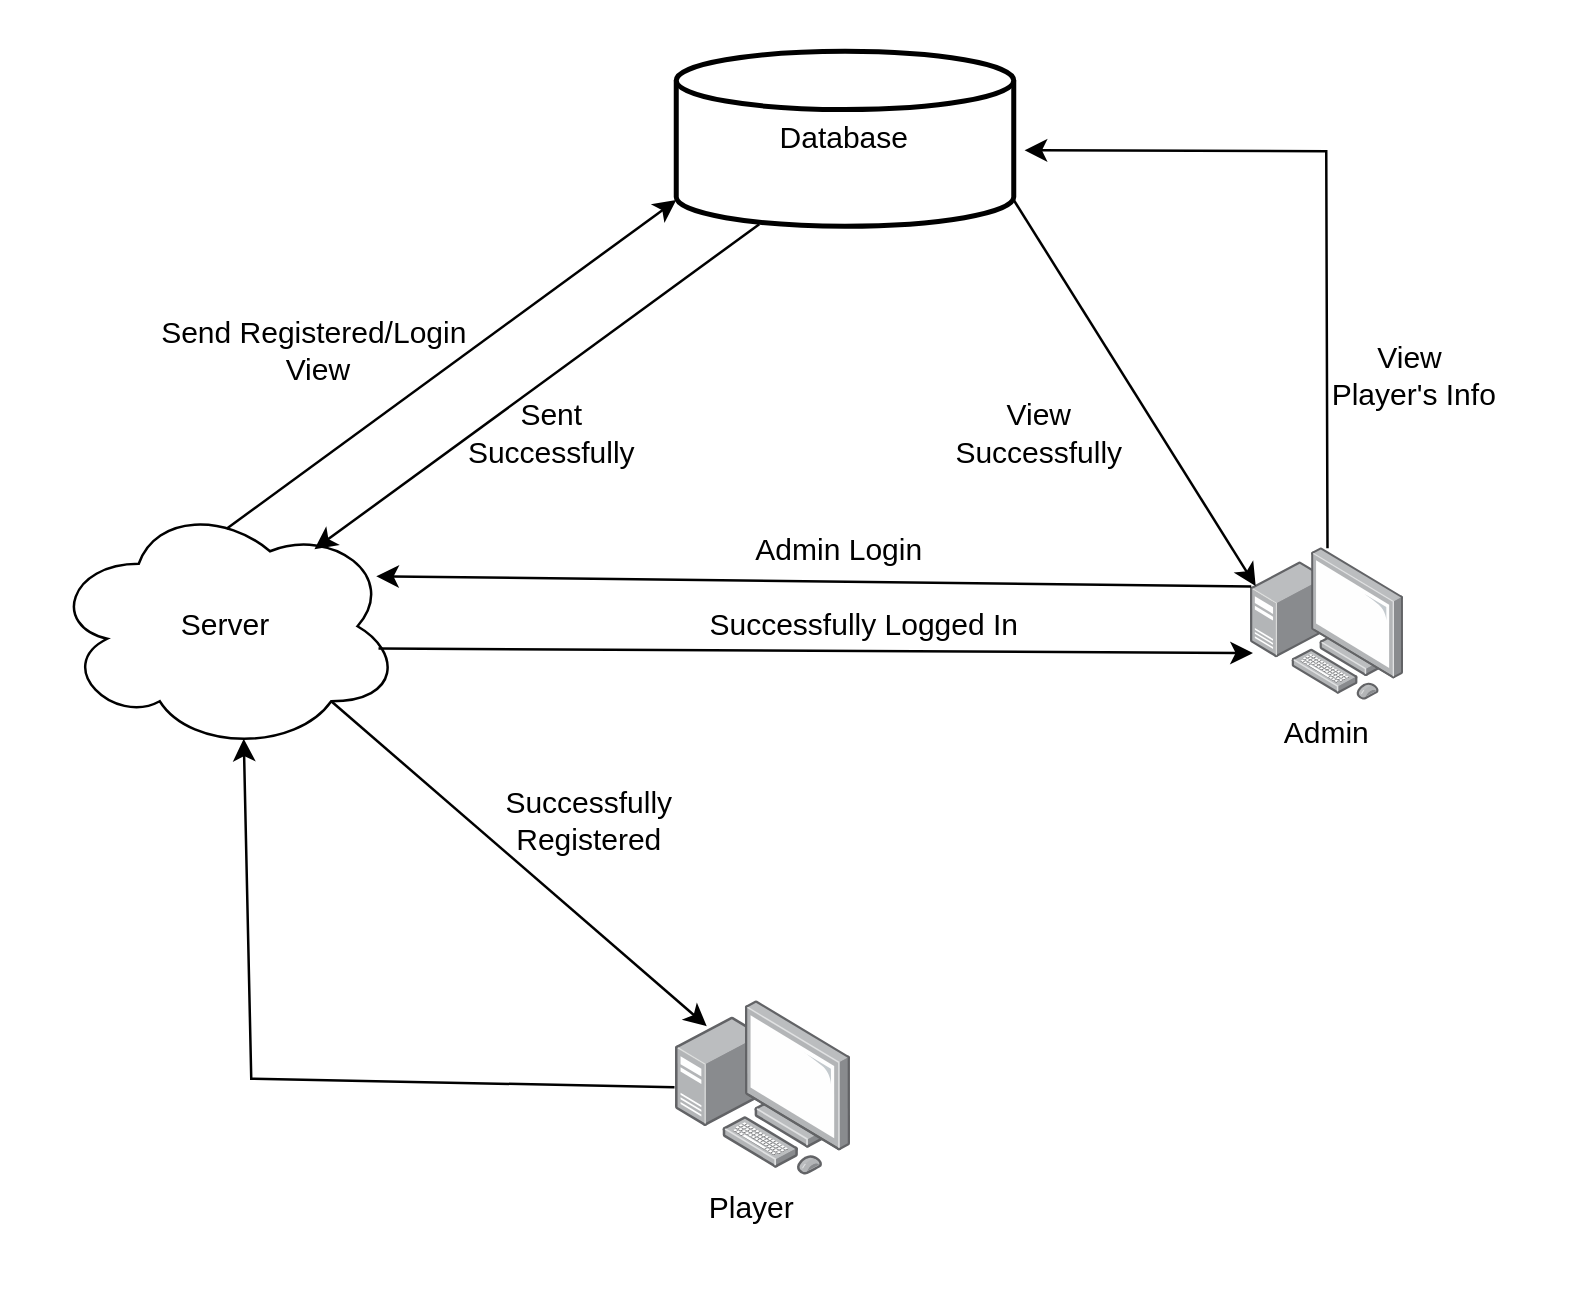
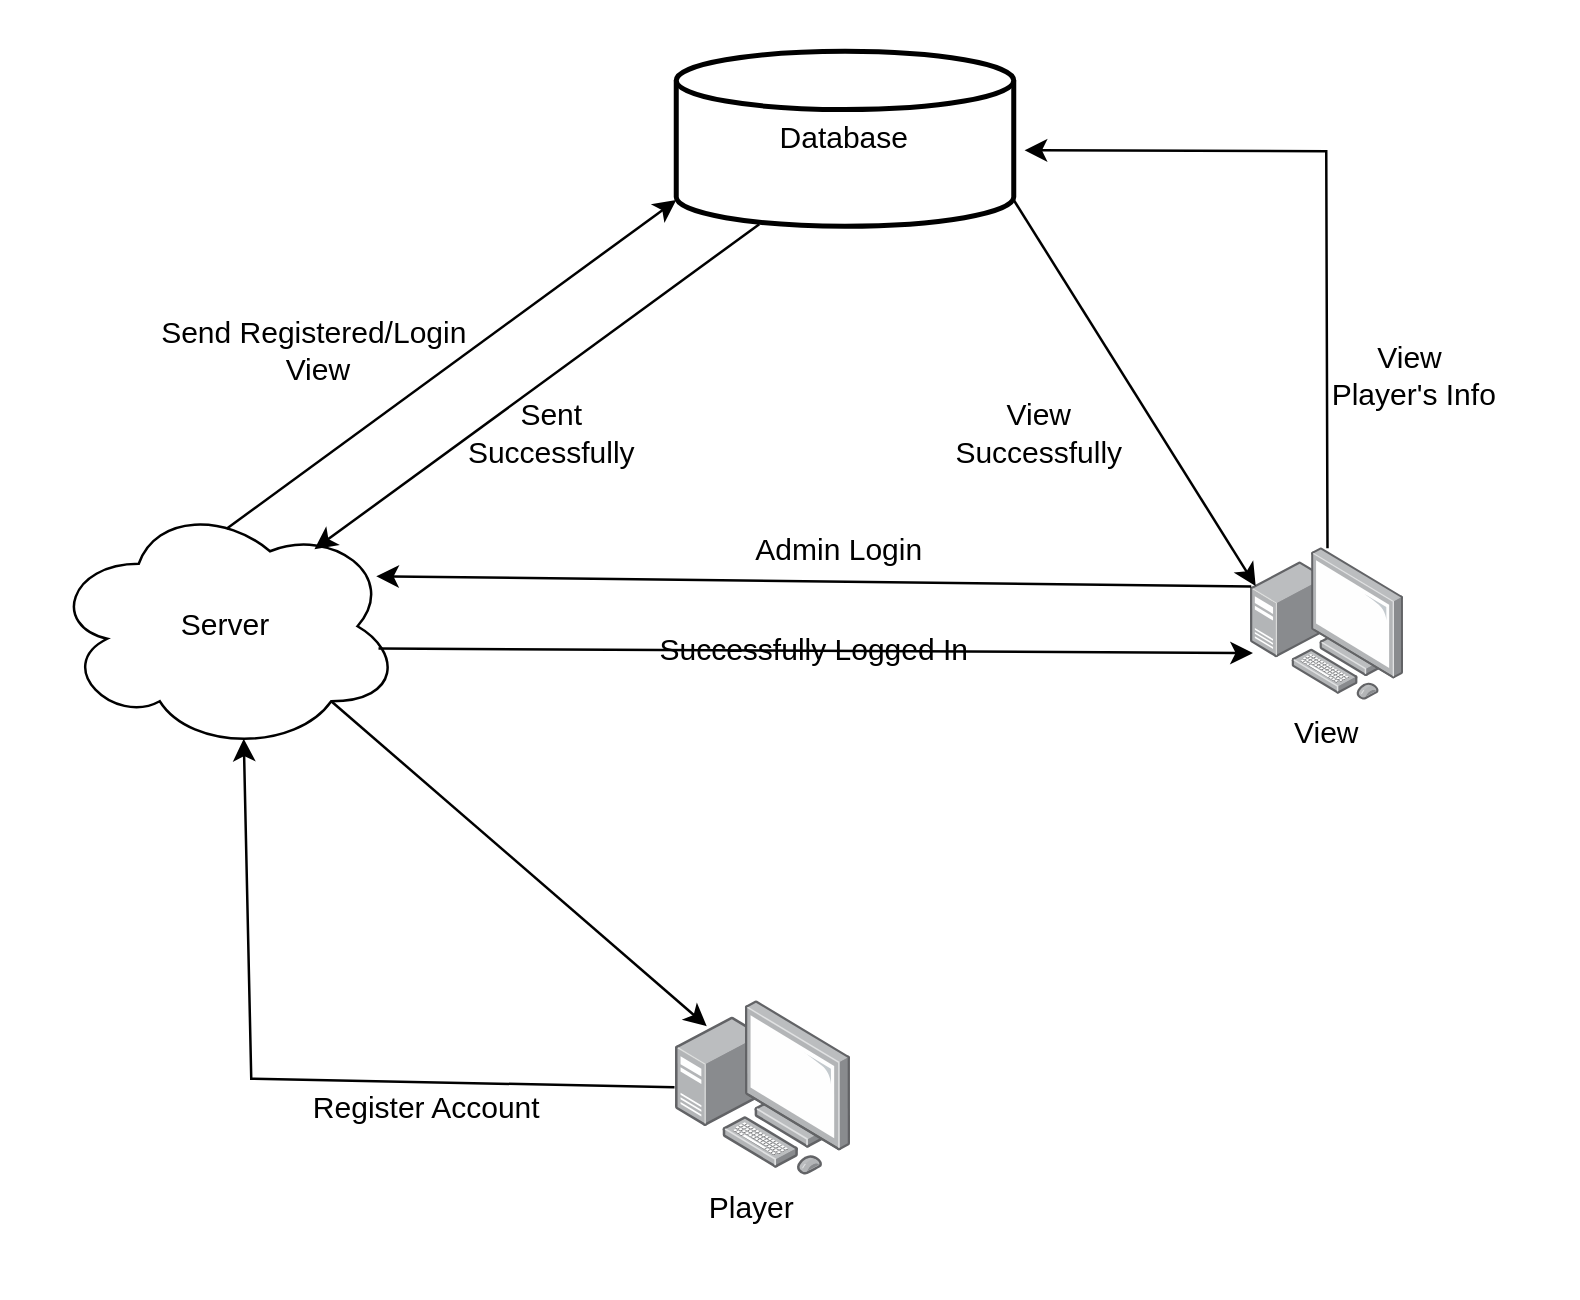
node "Successfully Logged In": moved (864, 626) -> (814, 651)
node "Admin": label "Admin" -> "View"
node "Successfully Registered": removed
node "Register Account": added
